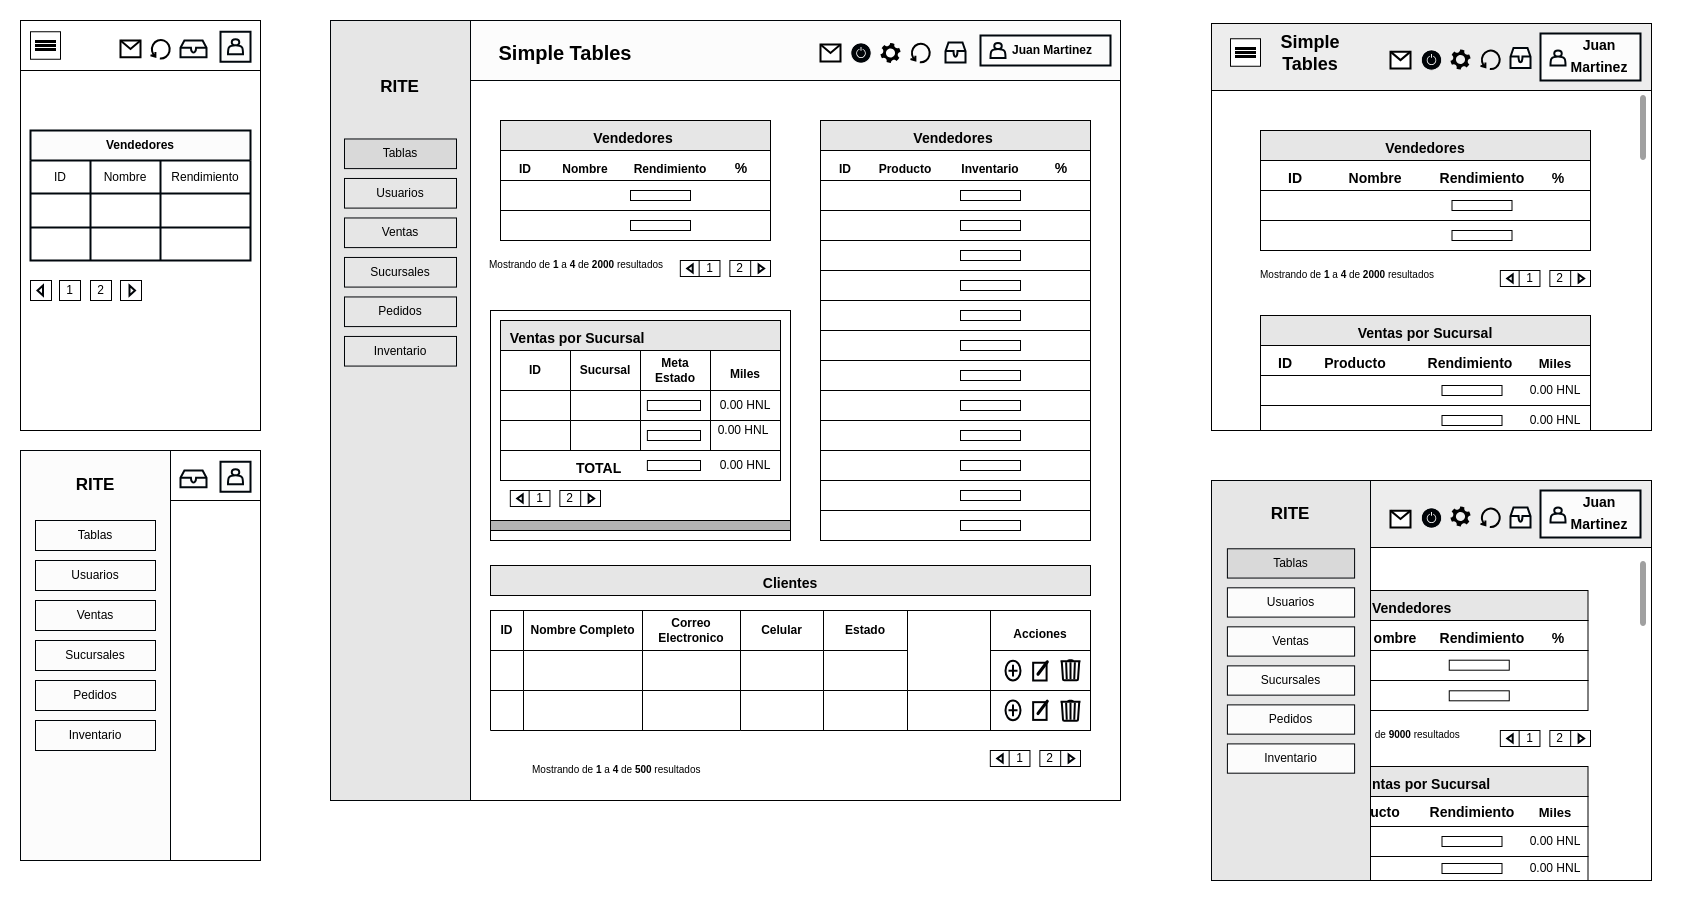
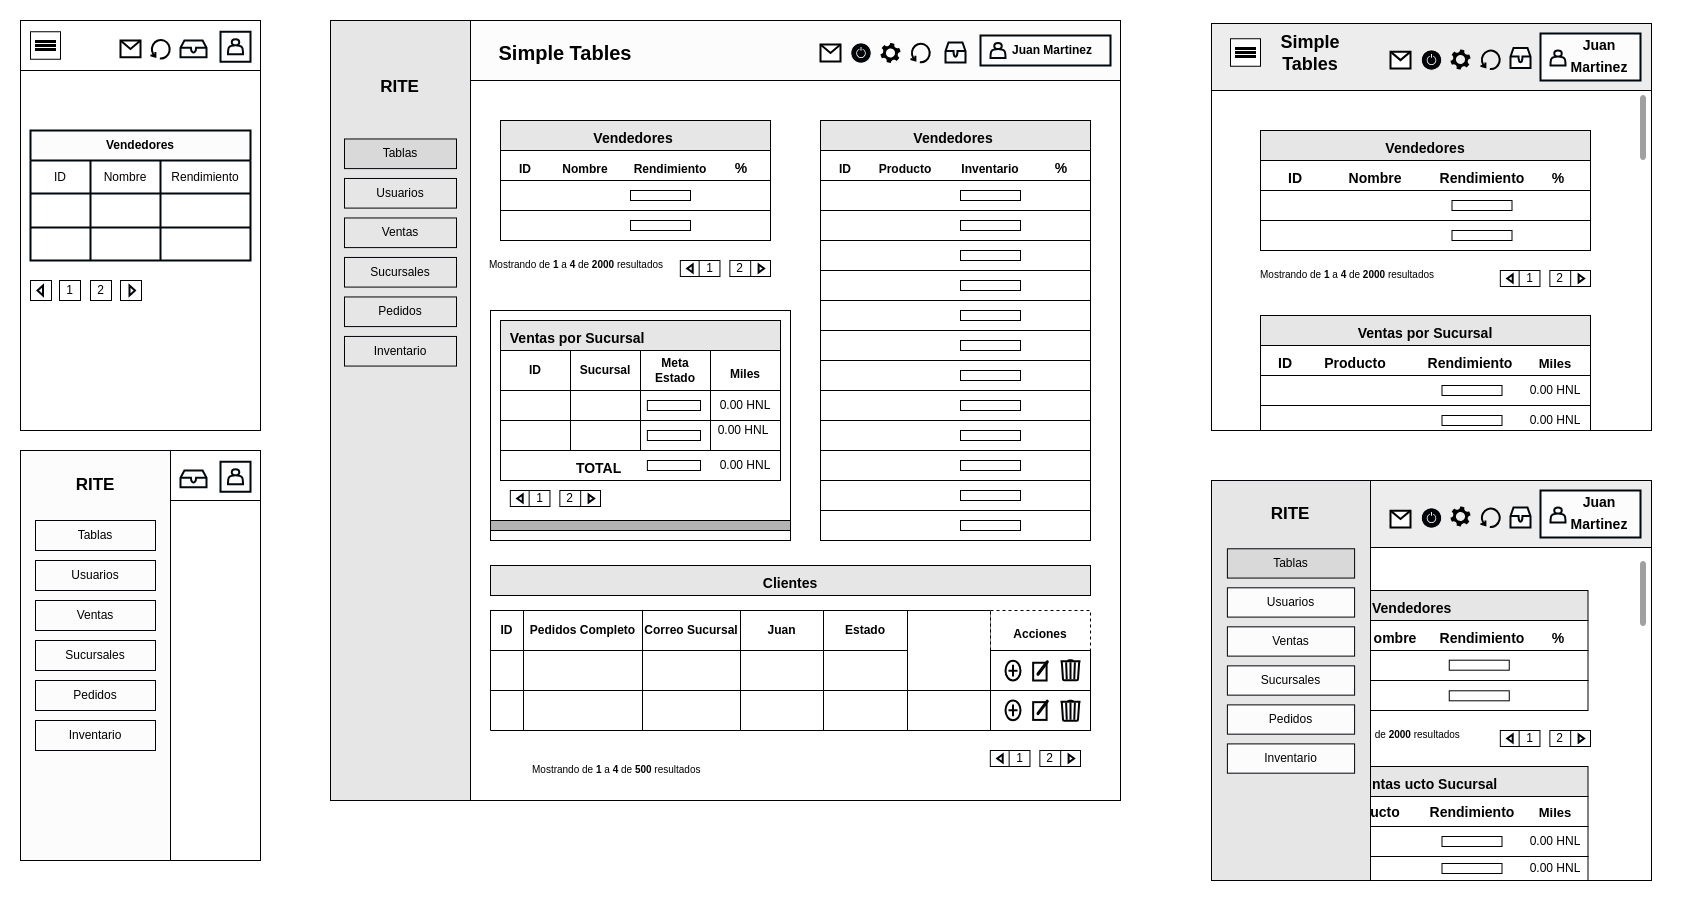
node "Nombre Completo": label "Nombre Completo" -> "Pedidos Completo"
node "Correo Electronico": label "Correo Electronico" -> "Correo Sucursal"
node "Celular": label "Celular" -> "Juan"
node "Acciones": style solid -> dashed
node "de 9000 resultados": label "de 9000 resultados" -> "de 2000 resultados"
node "ntas por Sucursal": label "ntas por Sucursal" -> "ntas ucto Sucursal"
